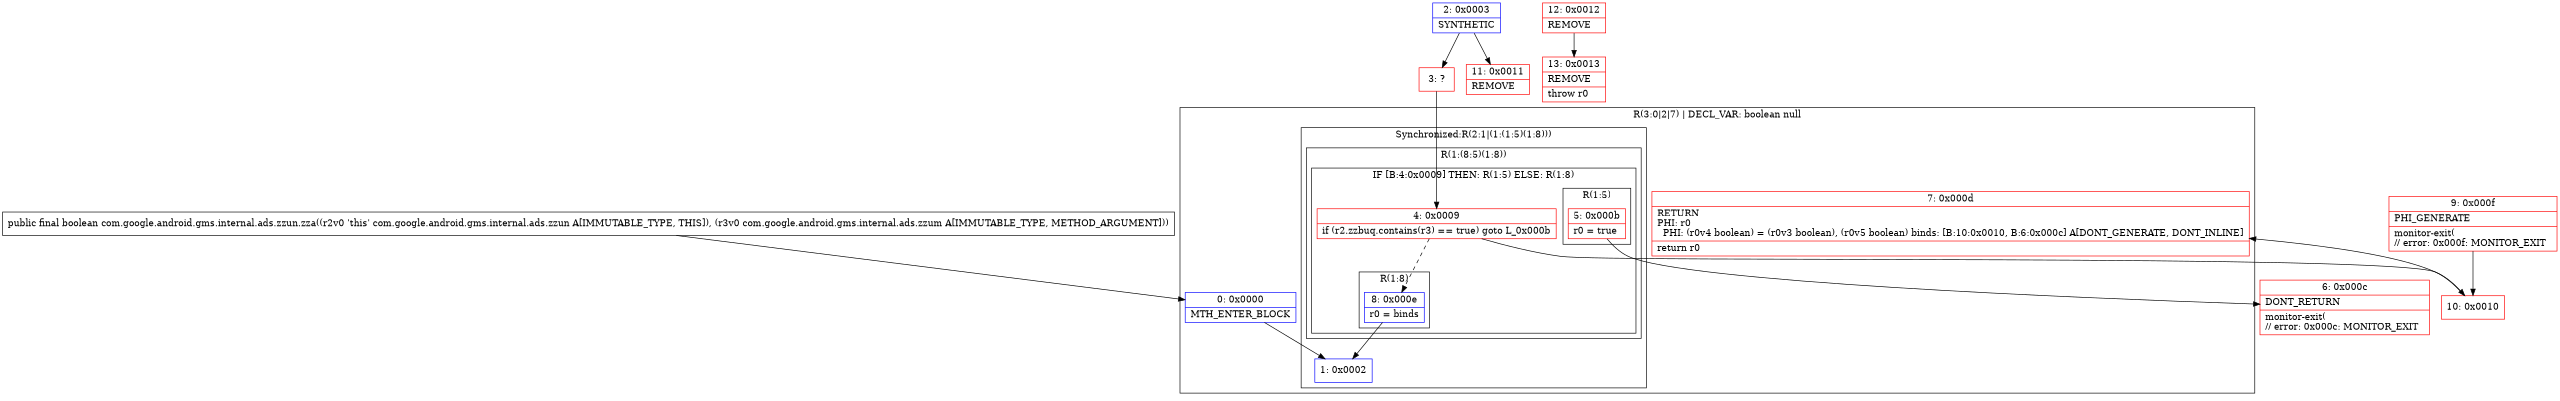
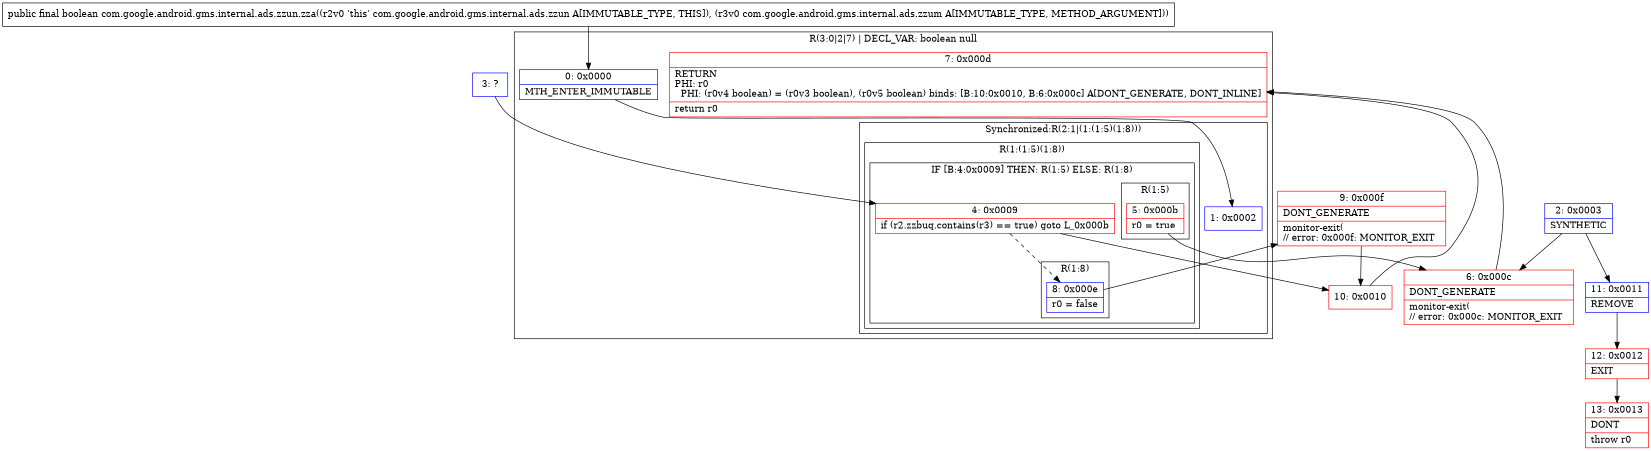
node "12: 0x0012": text "REMOVE" -> "EXIT"
edge "2: 0x0003" -> "3: ?": now "2: 0x0003" -> "6: 0x000c"
node "3: ?": color red -> blue
node "11: 0x0011": color red -> blue
node "13: 0x0013": text "REMOVE" -> "DONT"
edge "6: 0x000c" -> "7: 0x000d": added
cluster "R(1:(8:5)(1:8))": label "R(1:(8:5)(1:8))" -> "R(1:(1:5)(1:8))"
node "9: 0x000f": text "PHI_GENERATE" -> "DONT_GENERATE"
node "6: 0x000c": text "DONT_RETURN" -> "DONT_GENERATE"
node "0: 0x0000": text "MTH_ENTER_BLOCK" -> "MTH_ENTER_IMMUTABLE"
node "8: 0x000e": text "r0 = binds" -> "r0 = false"
edge "11: 0x0011" -> "12: 0x0012": added
edge "8: 0x000e" -> "1: 0x0002": now "8: 0x000e" -> "9: 0x000f"
